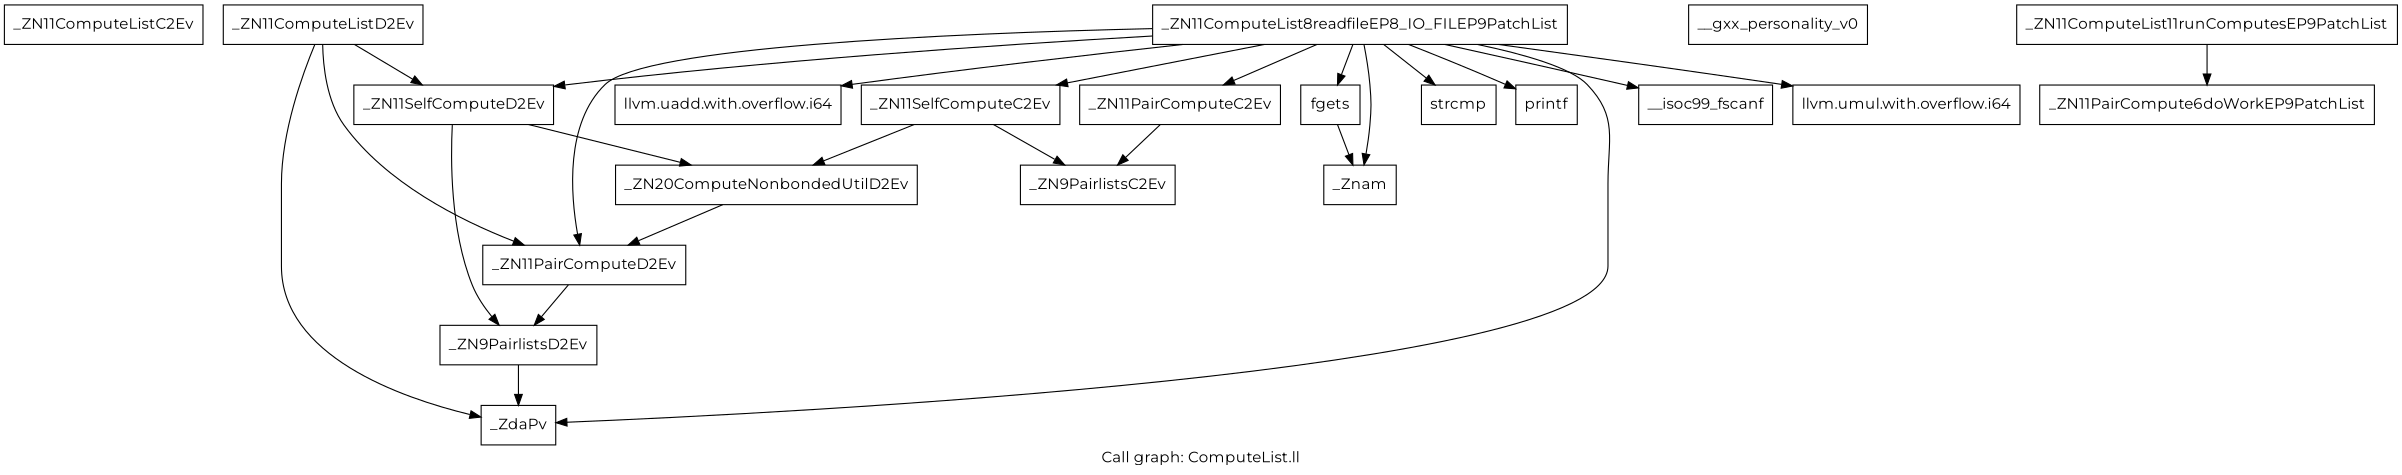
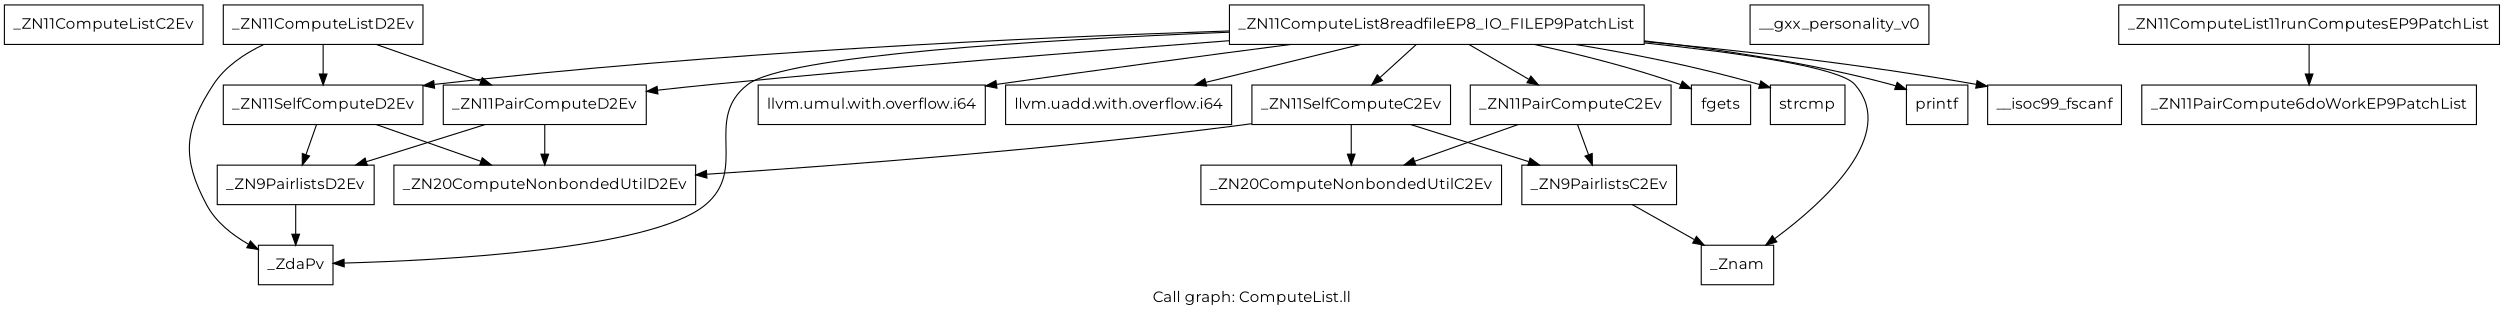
edge "fgets" -> "_Znam": now "_ZN9PairlistsC2Ev" -> "_Znam"
node "_ZN20ComputeNonbondedUtilC2Ev": added
edge "_ZN20ComputeNonbondedUtilD2Ev" -> "_ZN11PairComputeD2Ev": reversed
